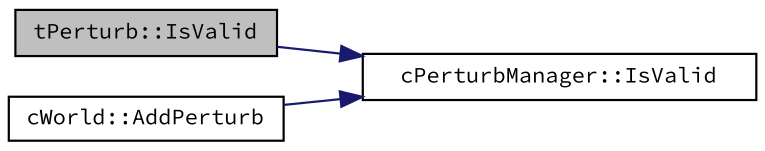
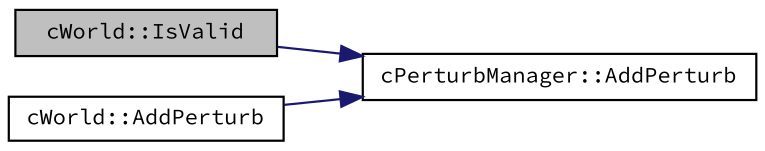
node "tPerturb::IsValid": label "tPerturb::IsValid" -> "cWorld::IsValid"
node "cPerturbManager::IsValid": label "cPerturbManager::IsValid" -> "cPerturbManager::AddPerturb"
